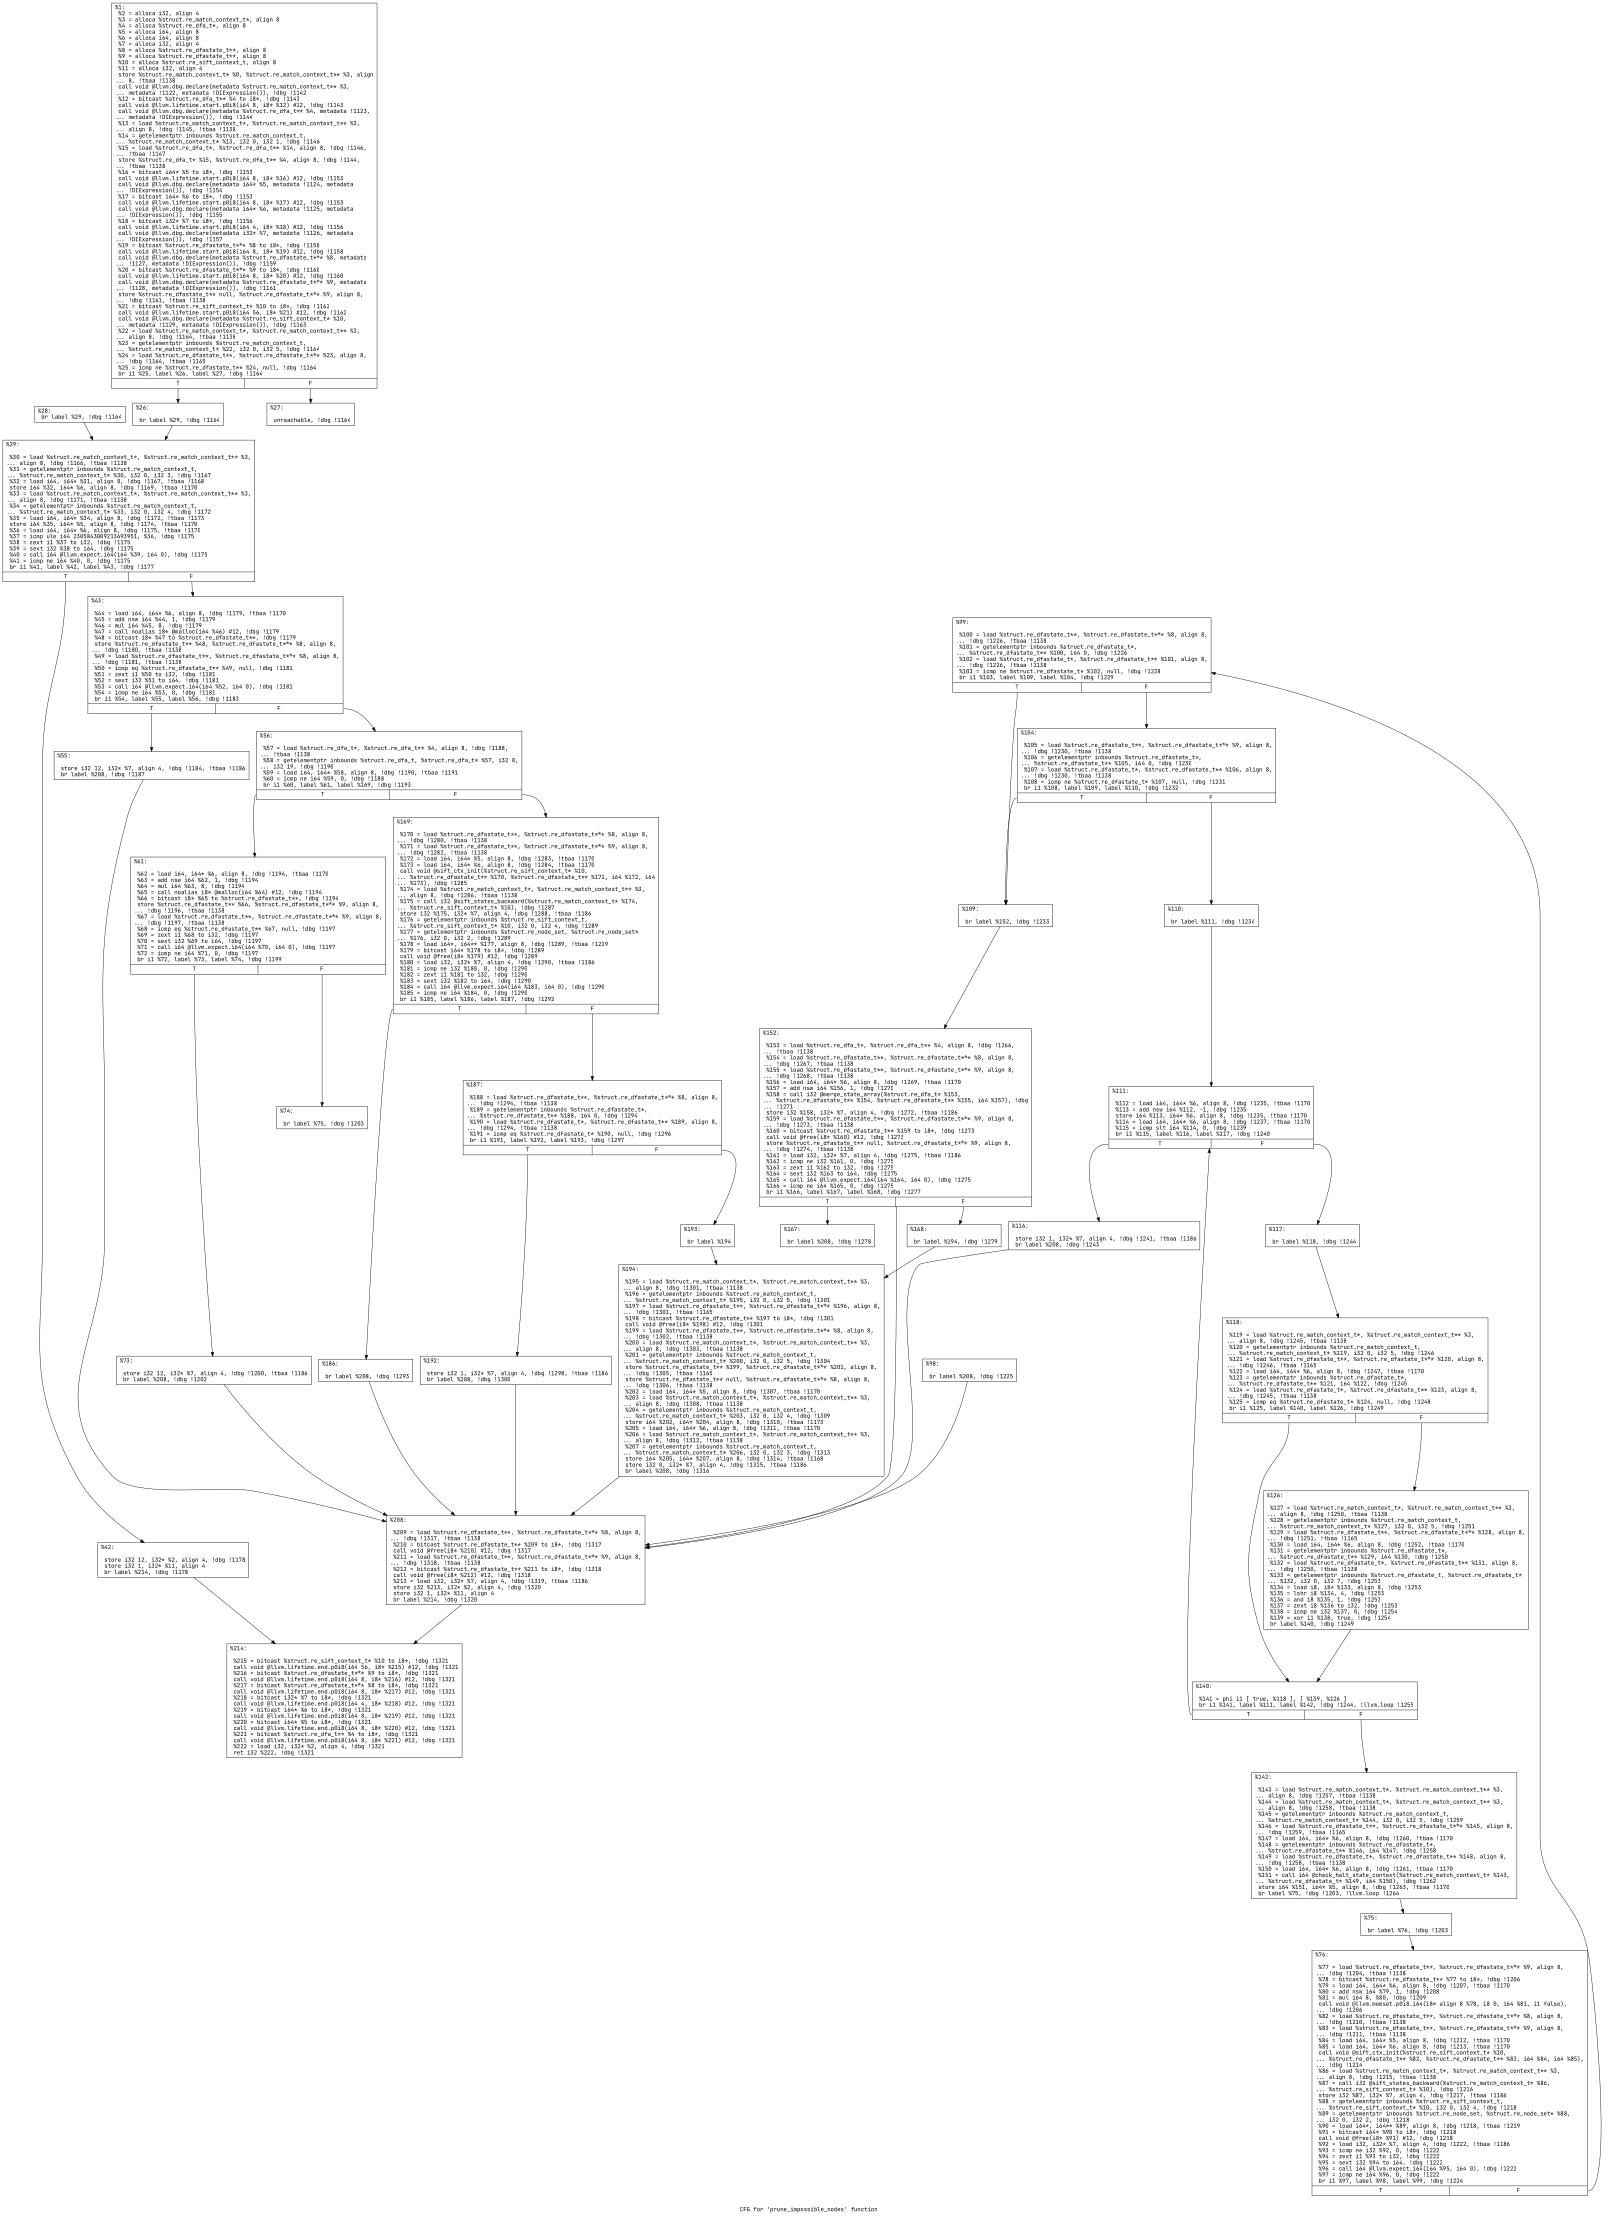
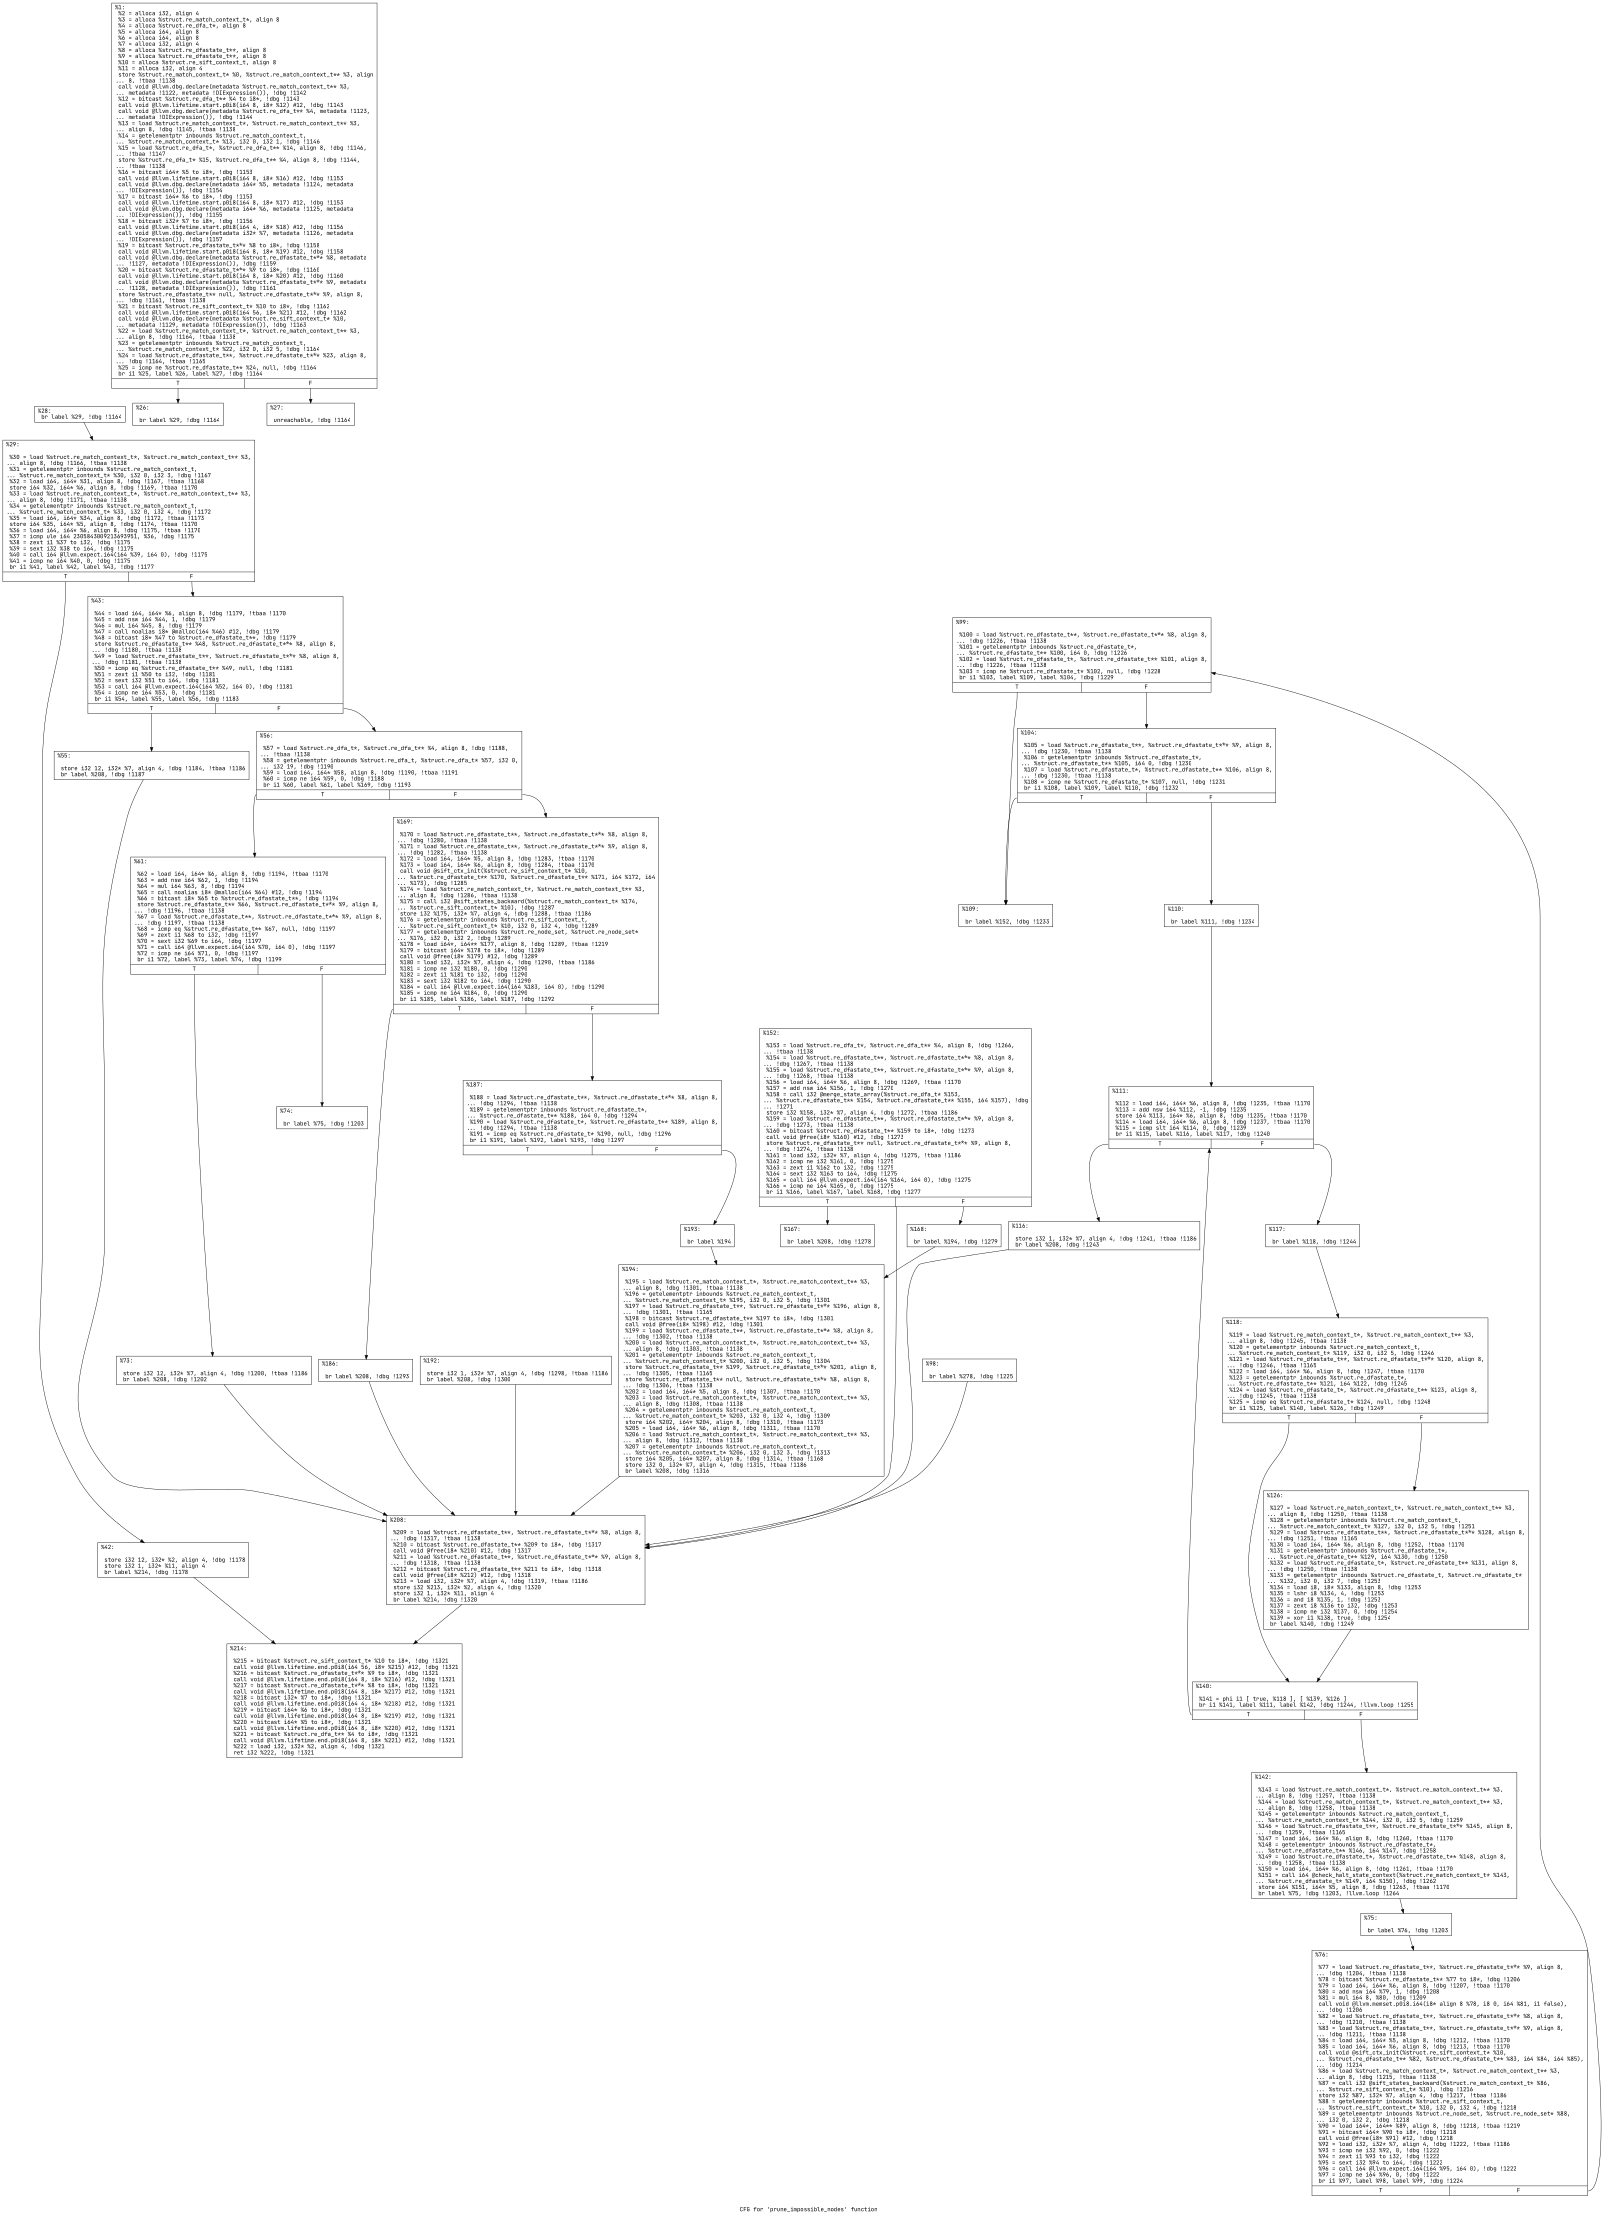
edge "%26:" -> "%29:": removed
edge "%109:" -> "%152:": removed
edge "%187:" -> "%192:": removed
node "%98:": text "br label %208, !dbg !1225" -> "br label %278, !dbg !1225"
